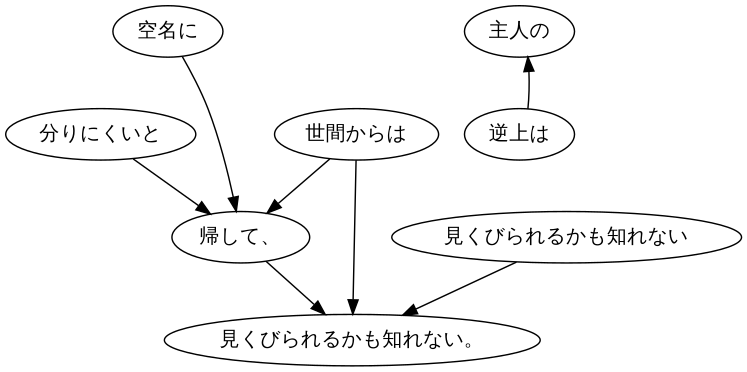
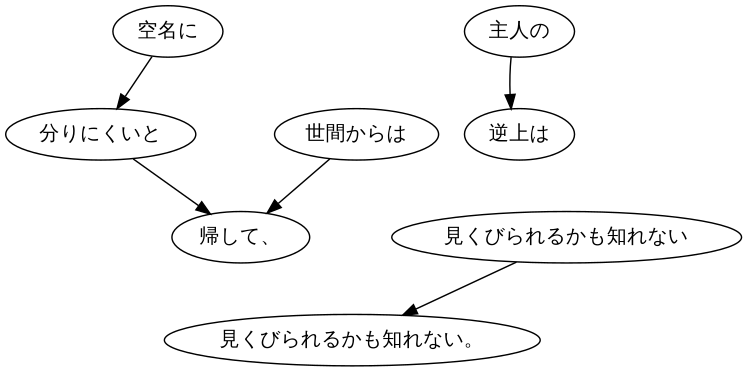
edge "逆上は" -> "主人の": reversed
edge "空名に" -> "帰して、": now "空名に" -> "分りにくいと"
edge "世間からは" -> "見くびられるかも知れない。": removed
edge "帰して、" -> "見くびられるかも知れない。": removed
